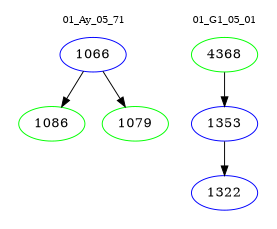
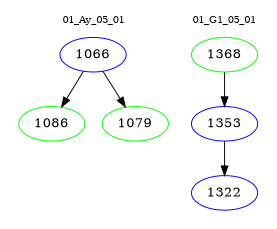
cluster "01_Ay_05_71": label "01_Ay_05_71" -> "01_Ay_05_01"
node "4368": label "4368" -> "1368"
